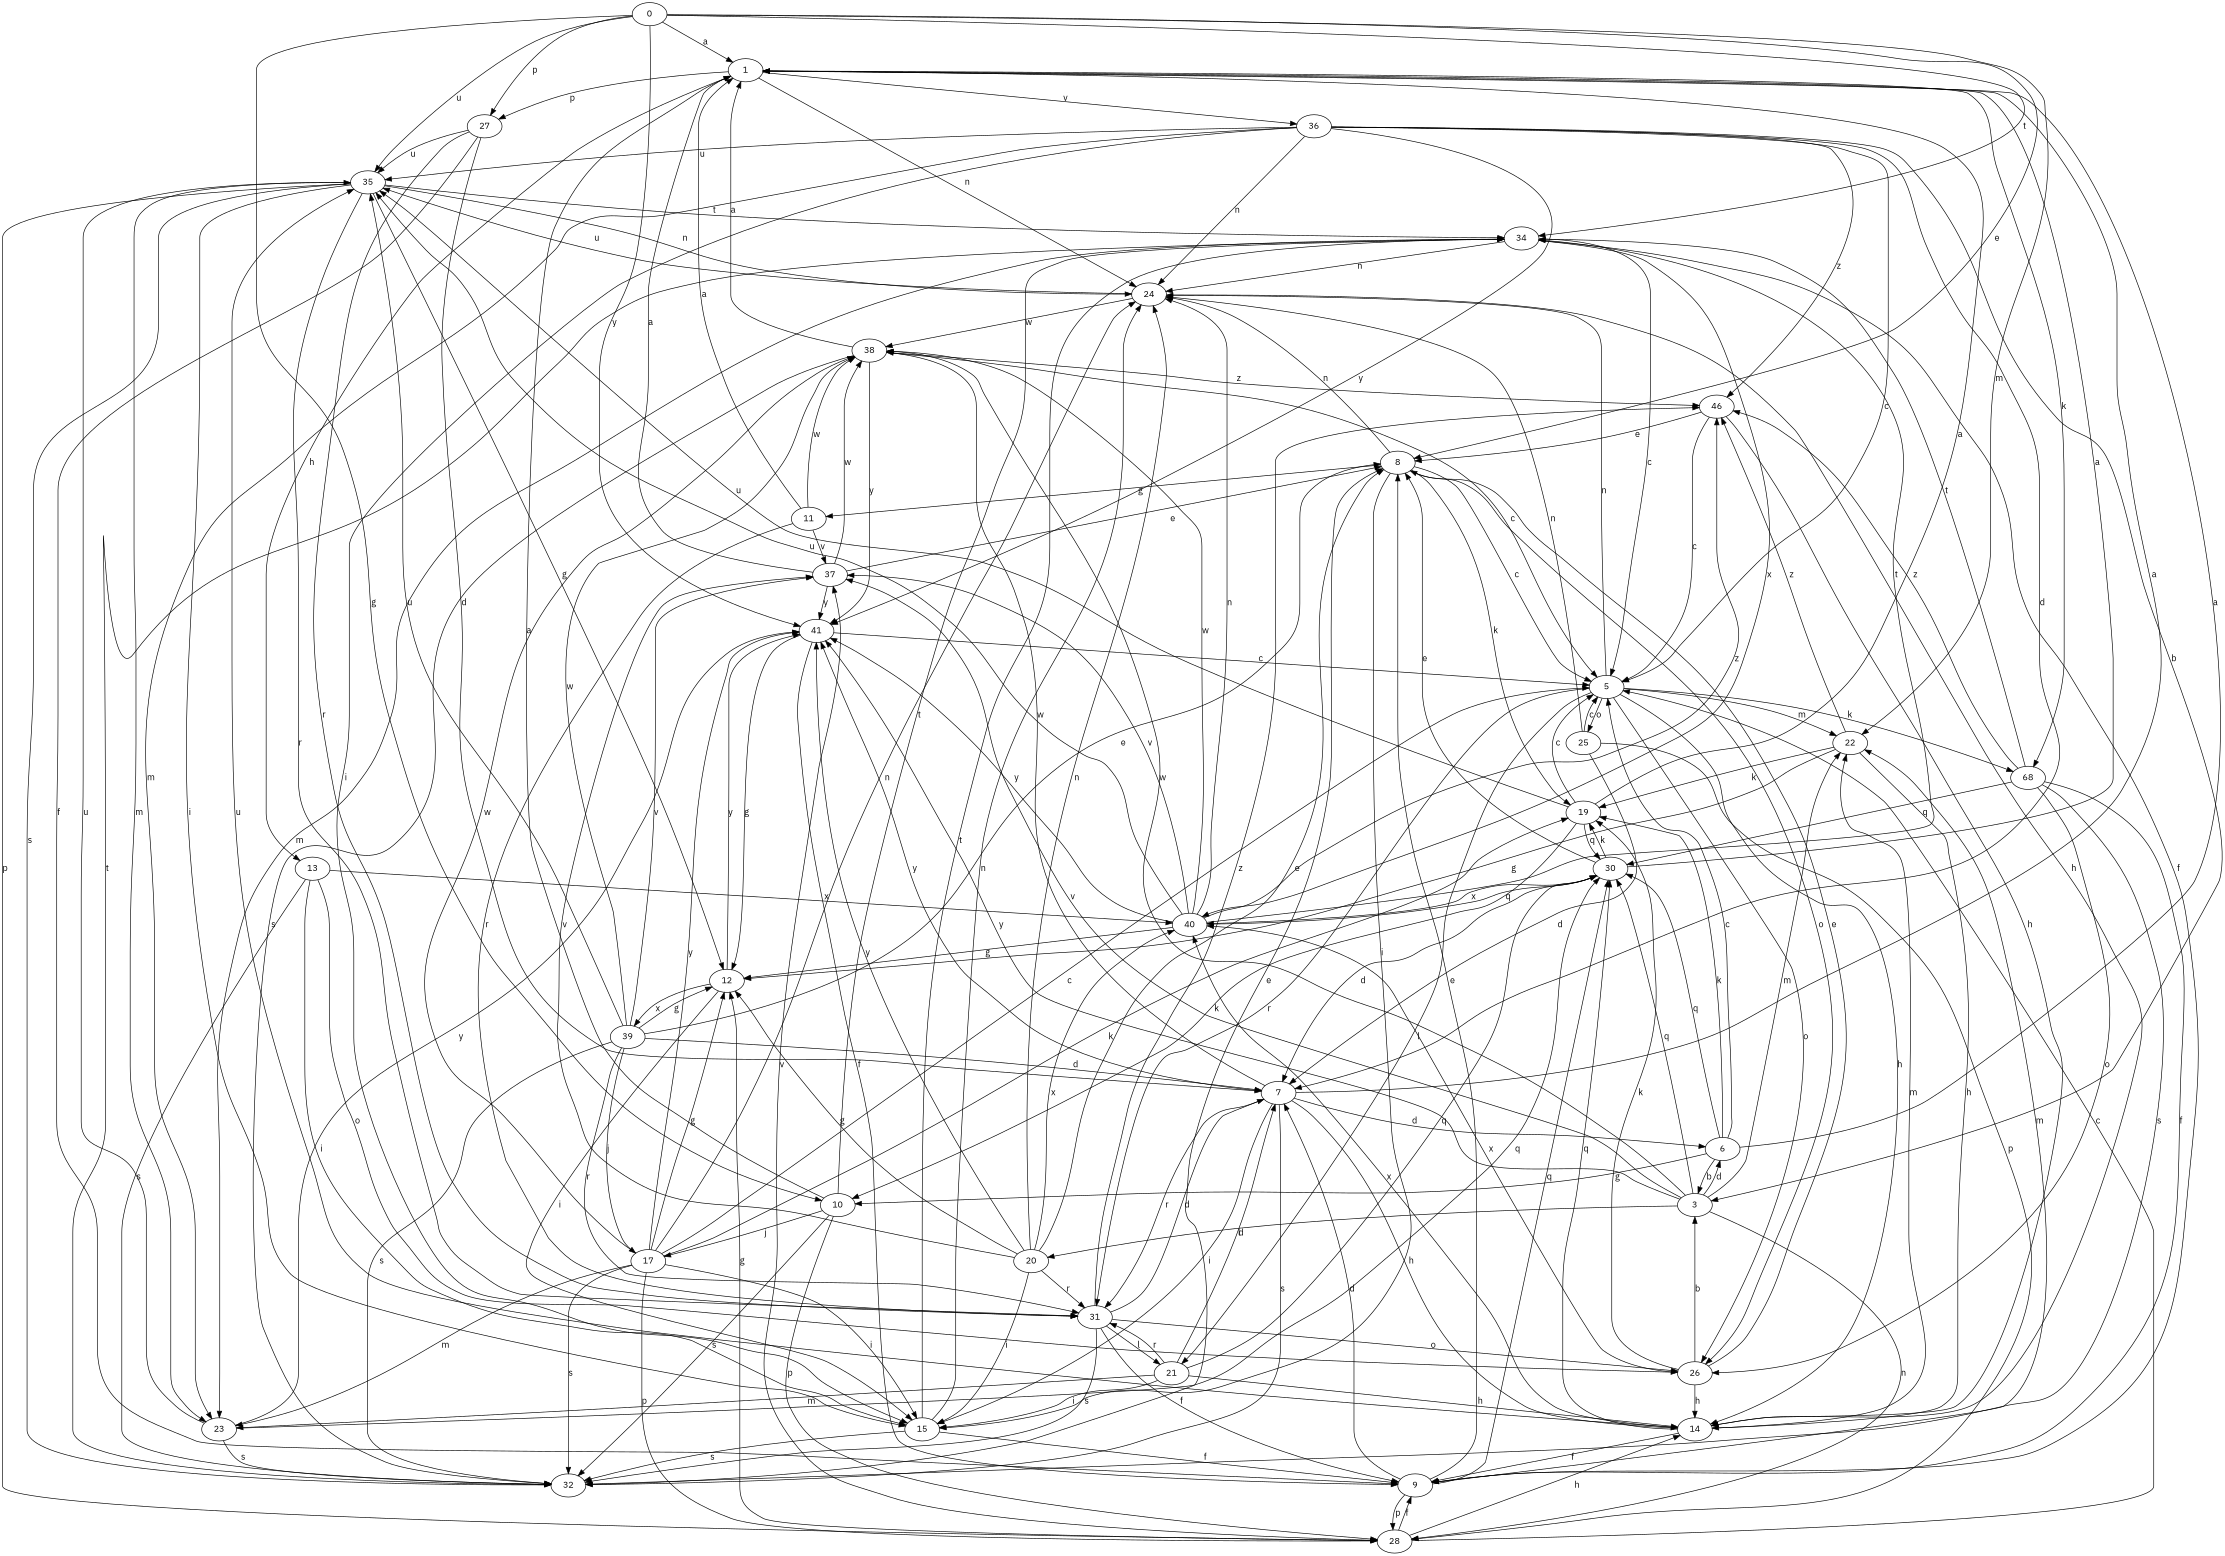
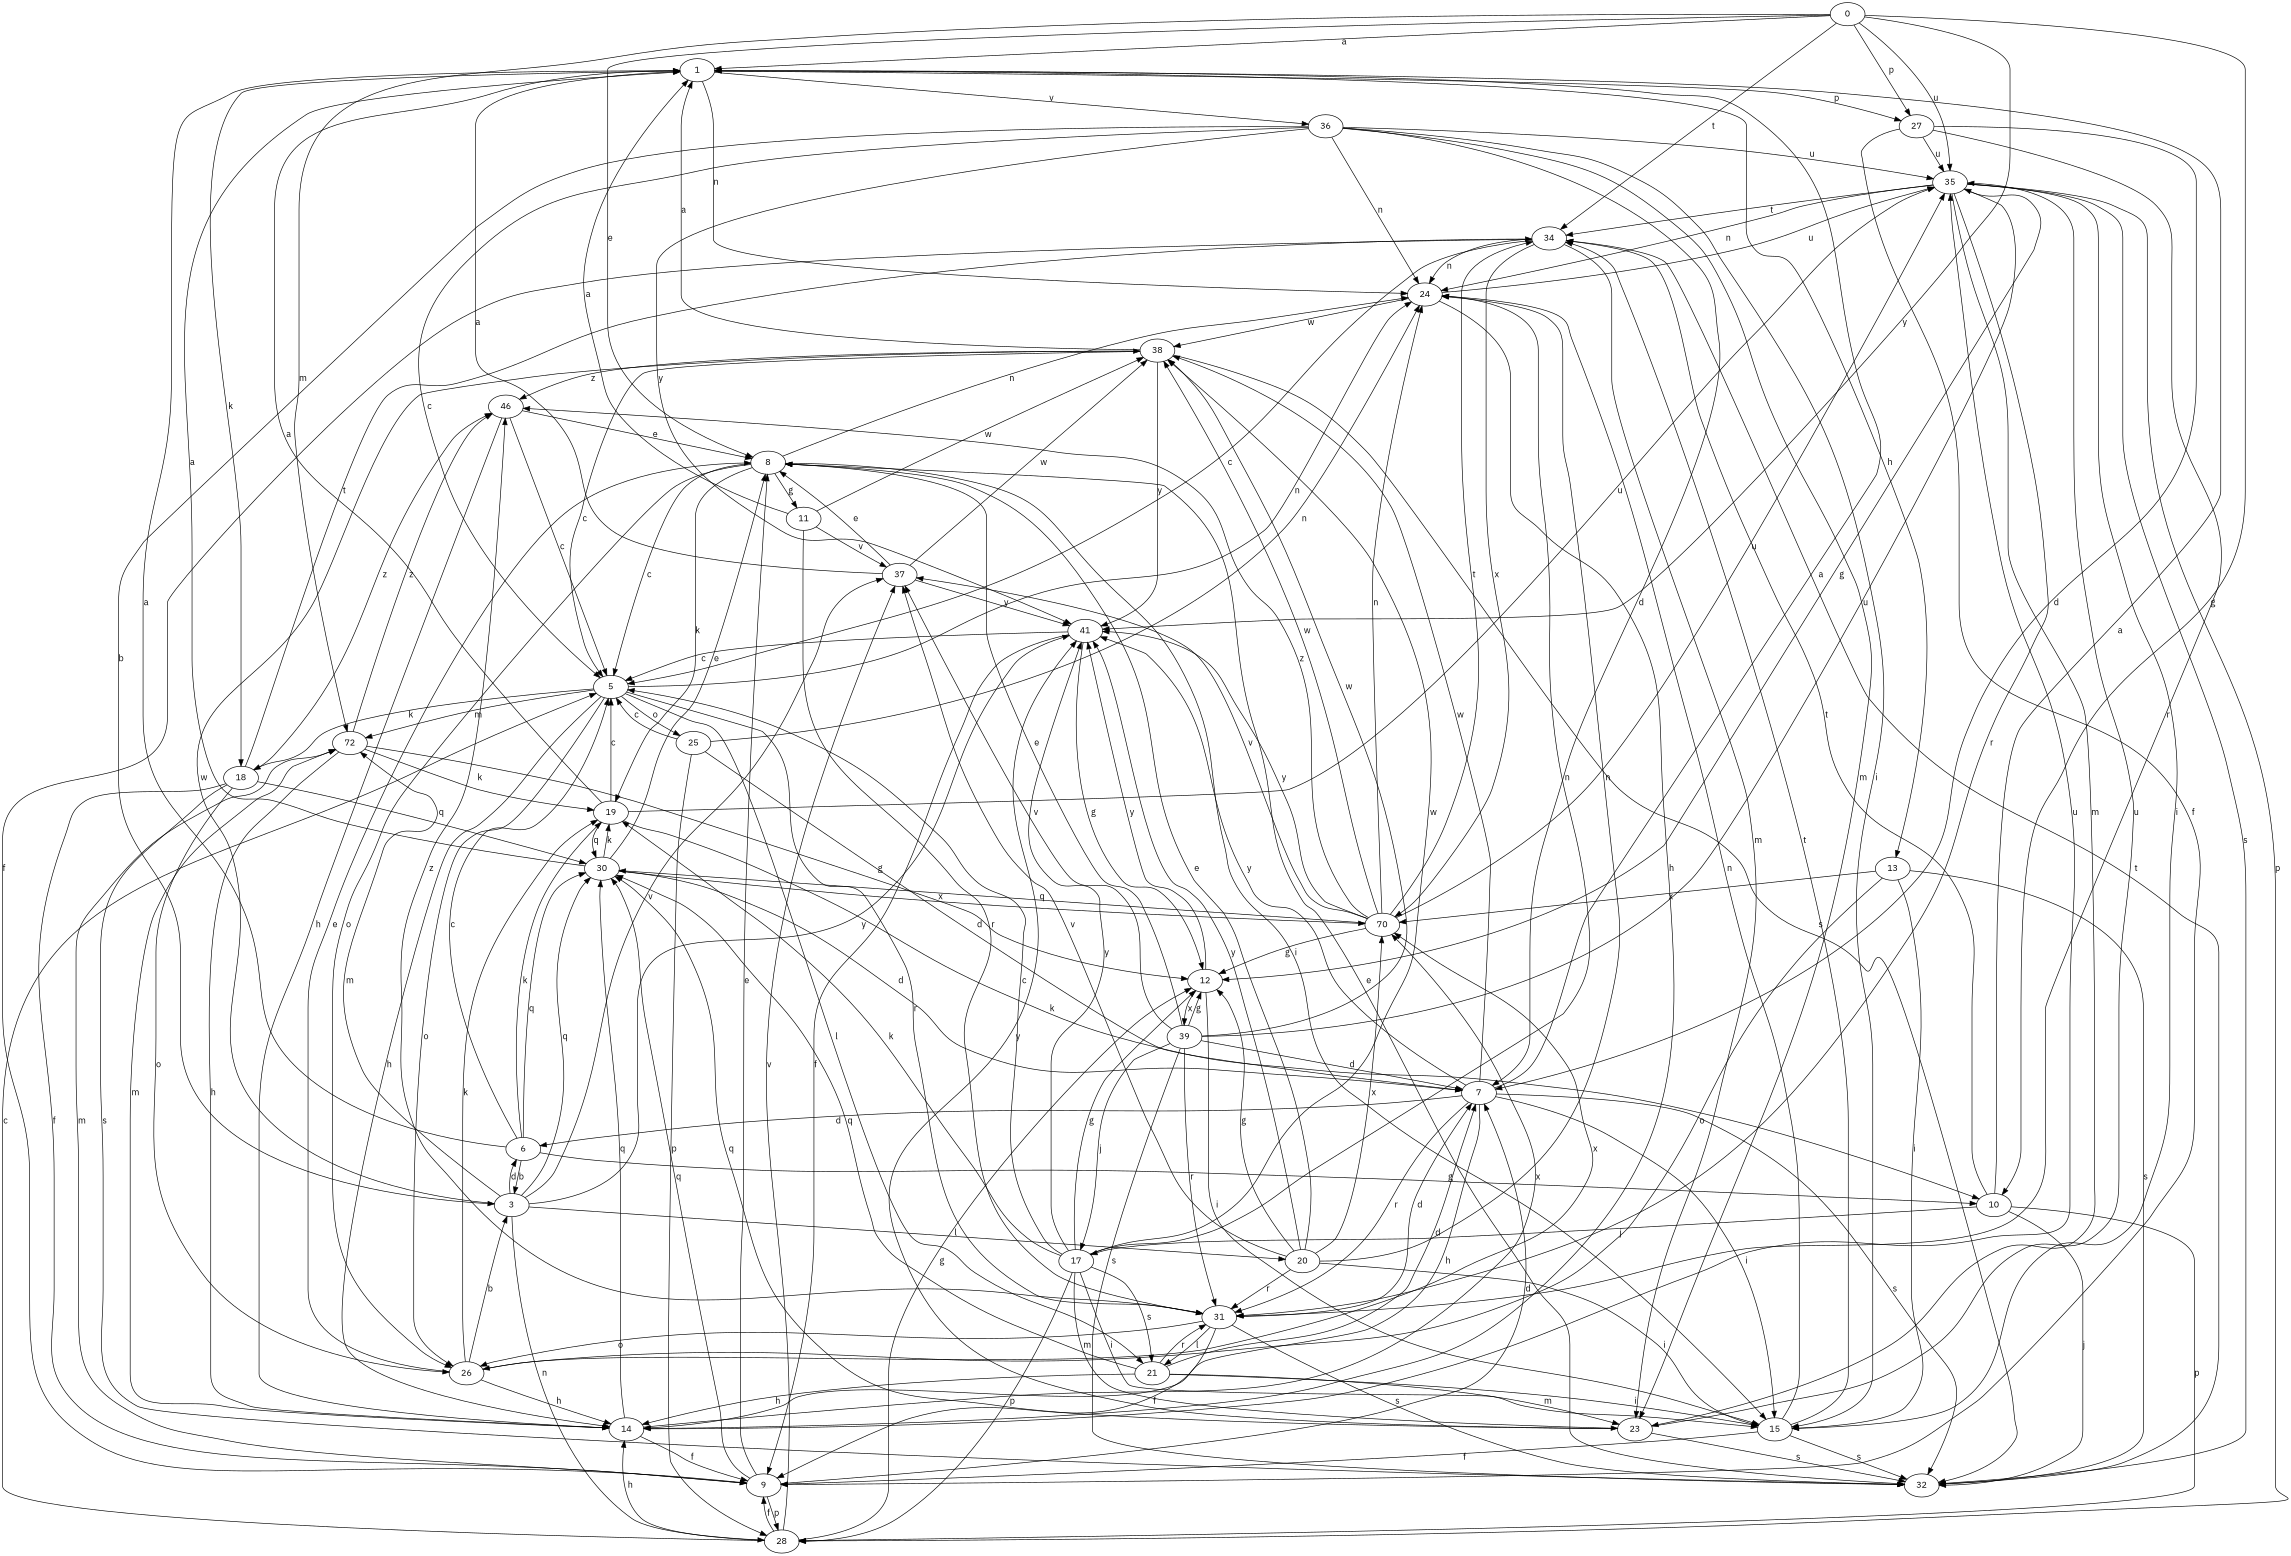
edge "36" -> "46": removed, label "z"
node "22": label "22" -> "72"
node "68": label "68" -> "18"
node "40": label "40" -> "70"
edge "10" -> "32": label "s" -> "j"
edge "17" -> "32": now "17" -> "21"
